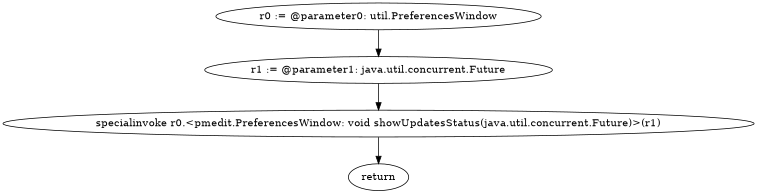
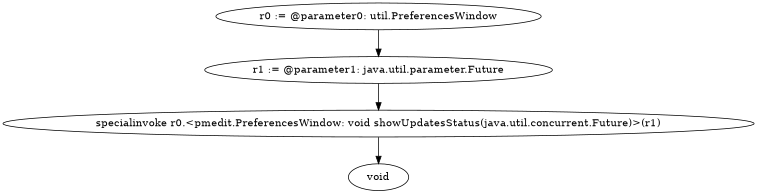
node "r1 := @parameter1: java.util.concurrent.Future": label "r1 := @parameter1: java.util.concurrent.Future" -> "r1 := @parameter1: java.util.parameter.Future"
node "return": label "return" -> "void"
